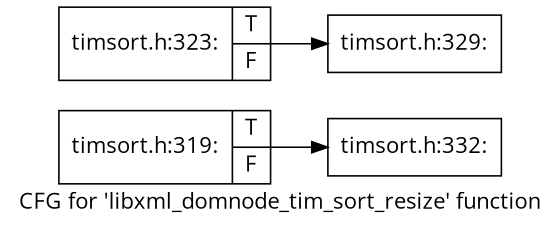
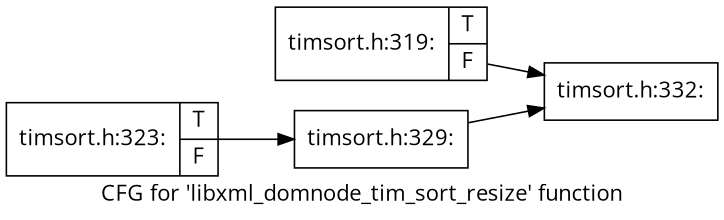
edge "timsort.h:329:" -> "timsort.h:332:": added
